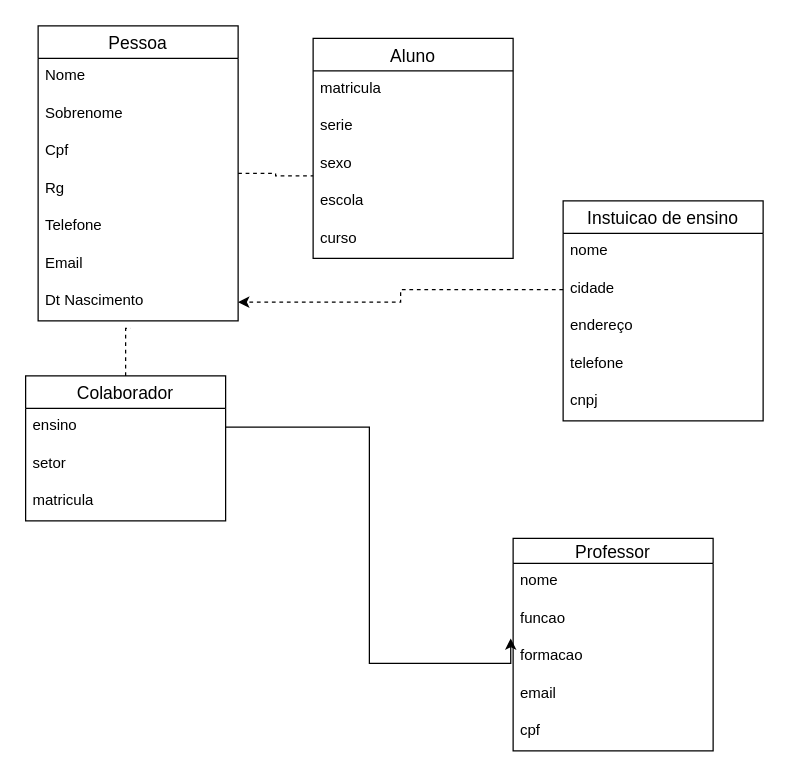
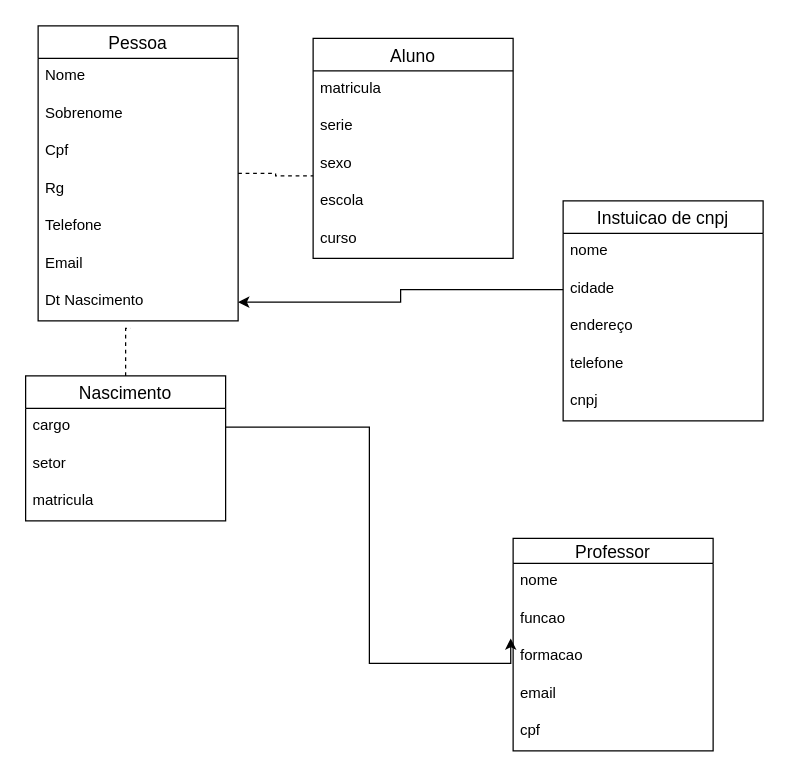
node "Instuicao de ensino": label "Instuicao de ensino" -> "Instuicao de cnpj"
edge "cidade" -> "Dt Nascimento": style dashed -> solid
node "Colaborador": label "Colaborador" -> "Nascimento"
node "ensino": label "ensino" -> "cargo"
